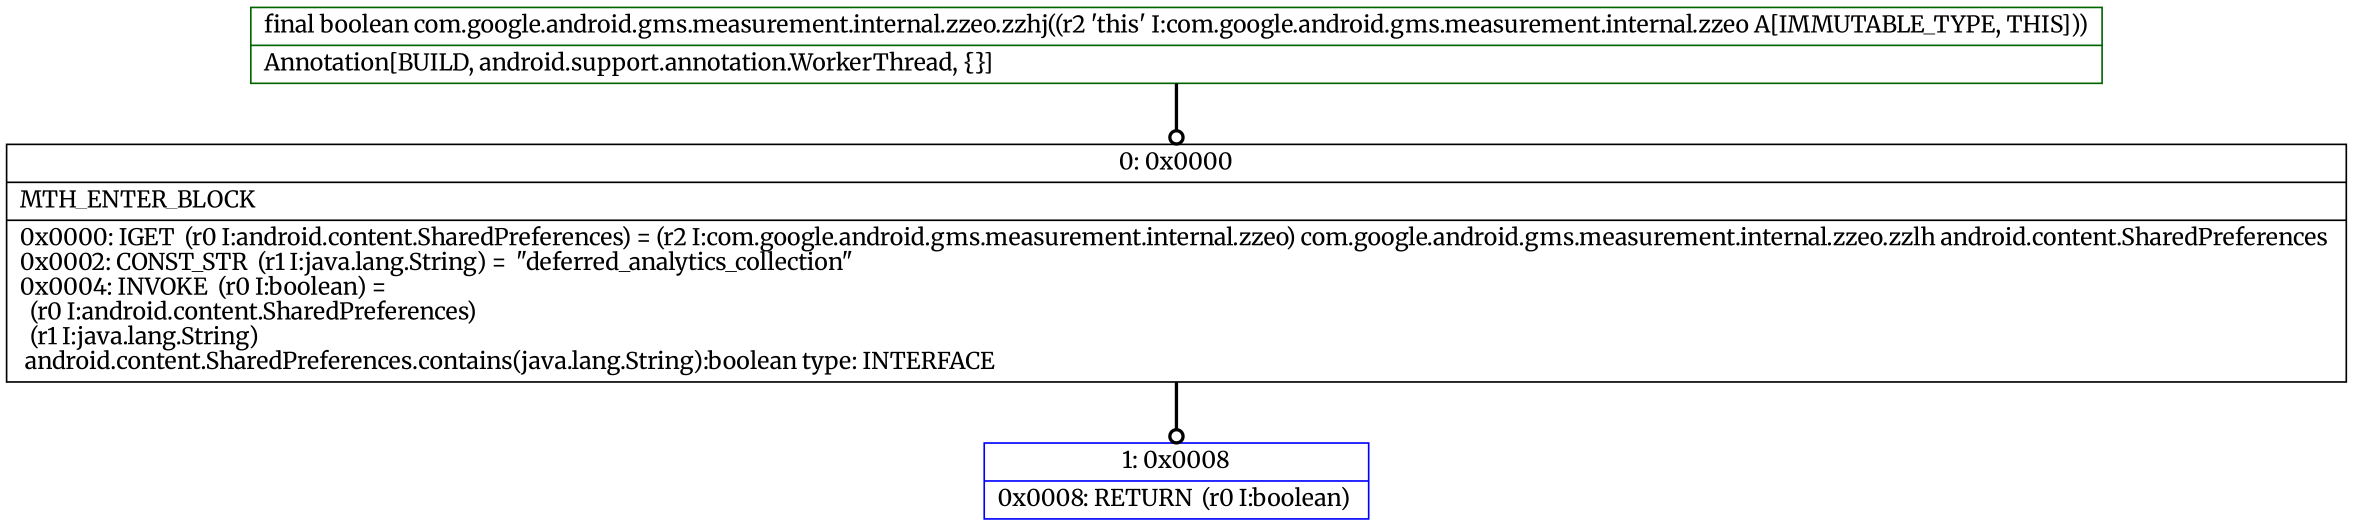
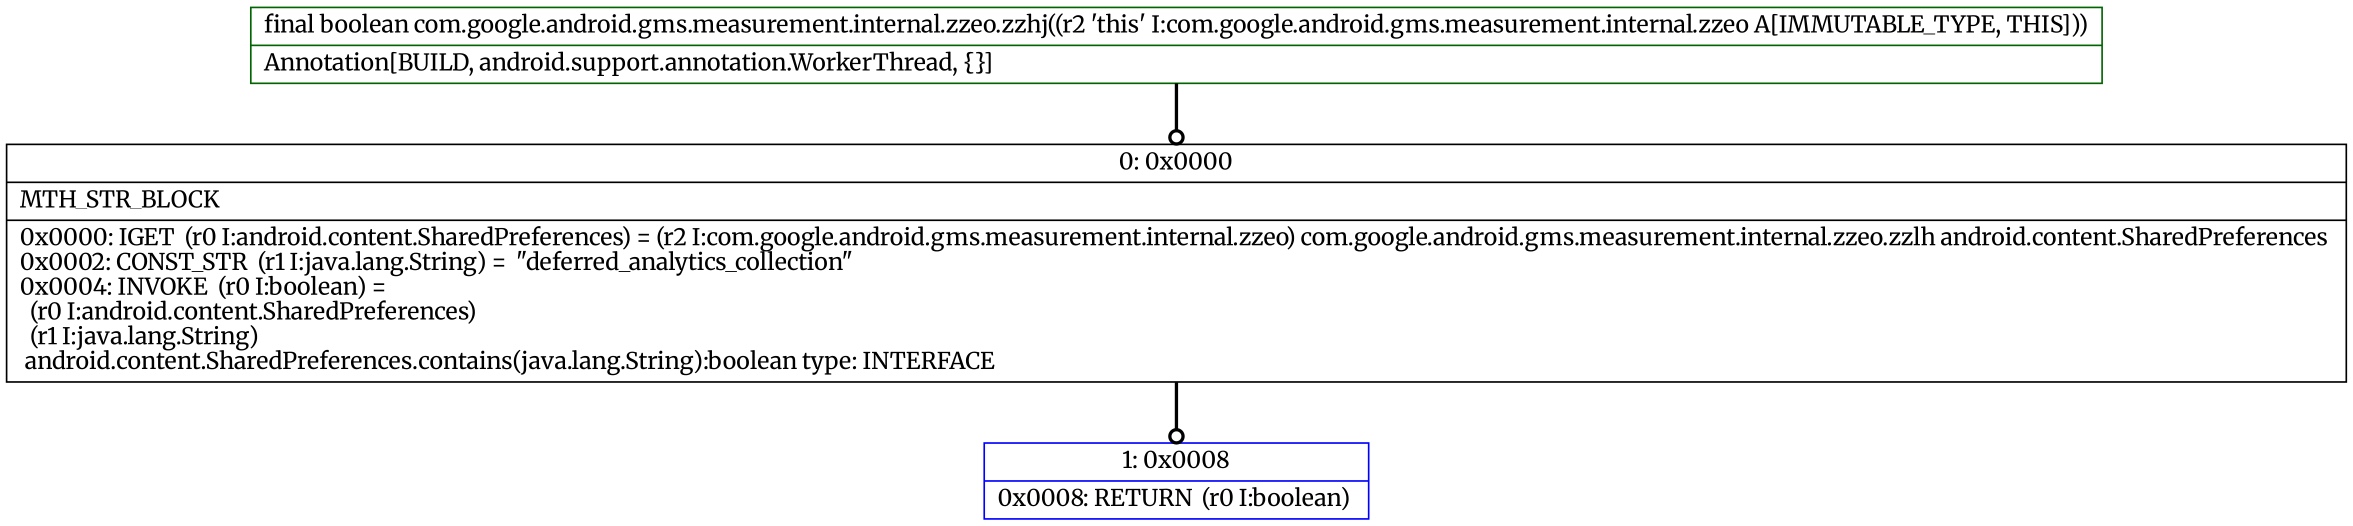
node "0: 0x0000": text "MTH_ENTER_BLOCK" -> "MTH_STR_BLOCK"
